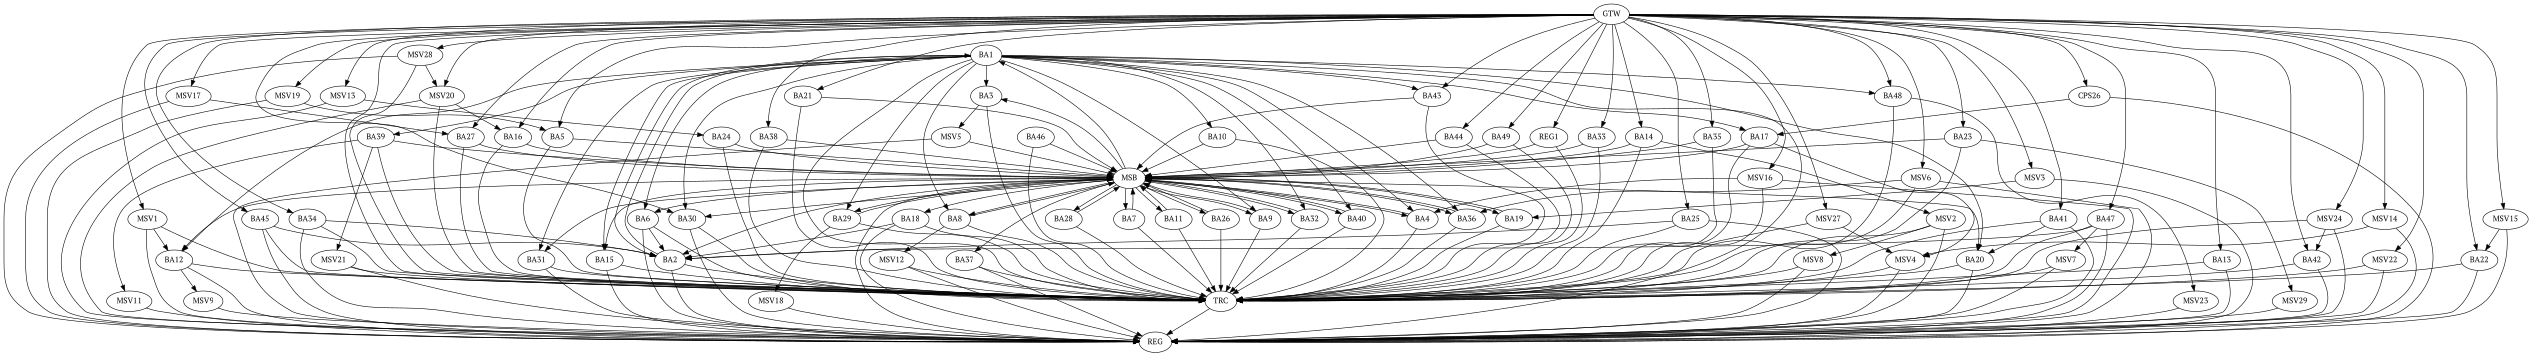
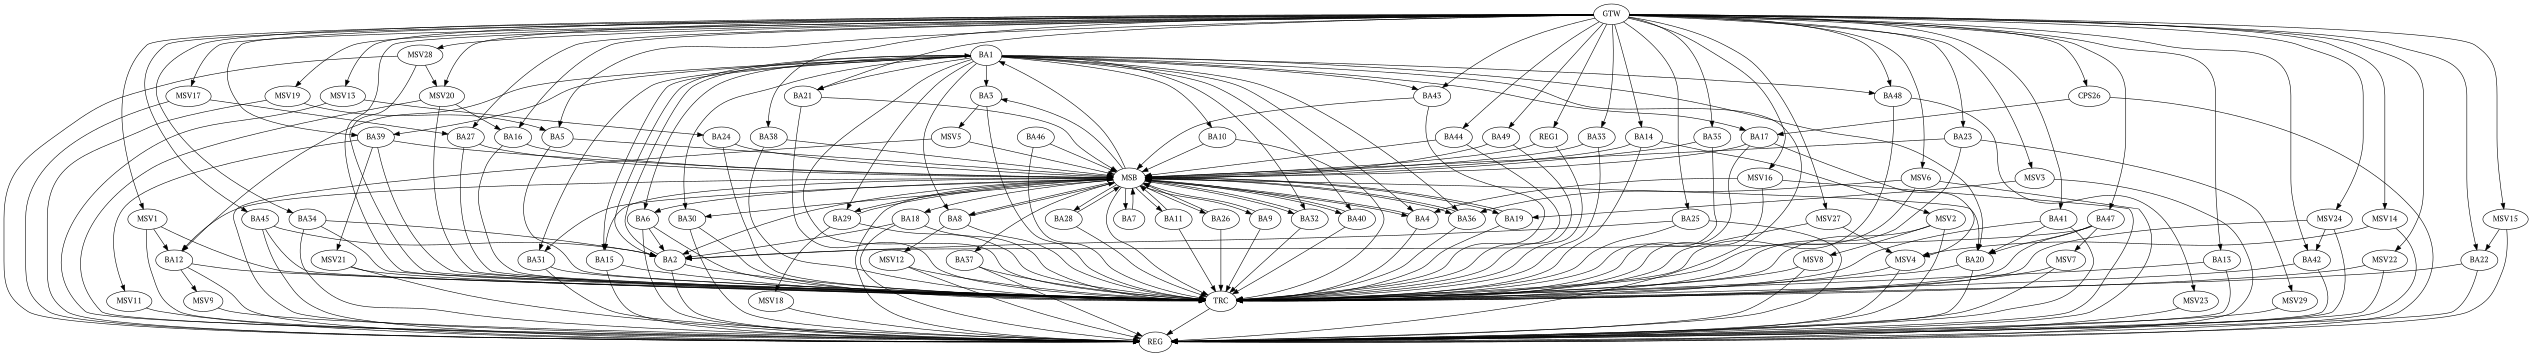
edge "GTW" -> "BA30": now "GTW" -> "BA39"
edge "BA1" -> "BA9": now "BA1" -> "BA21"
edge "BA7" -> "TRC": now "MSB" -> "TRC"
edge "BA47" -> "REG": now "BA47" -> "BA20"
